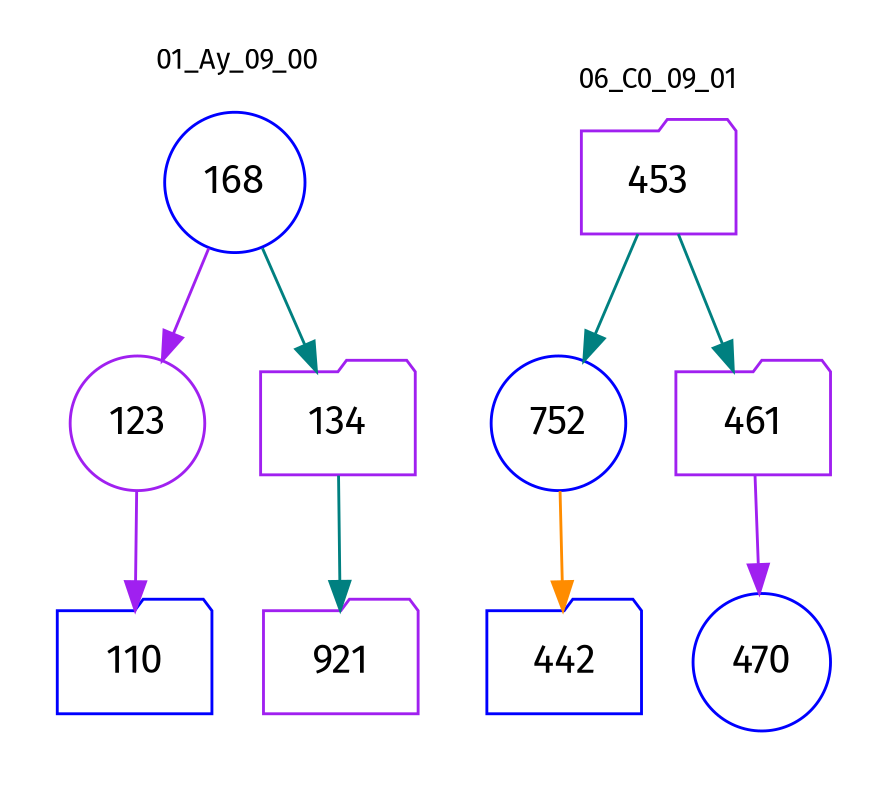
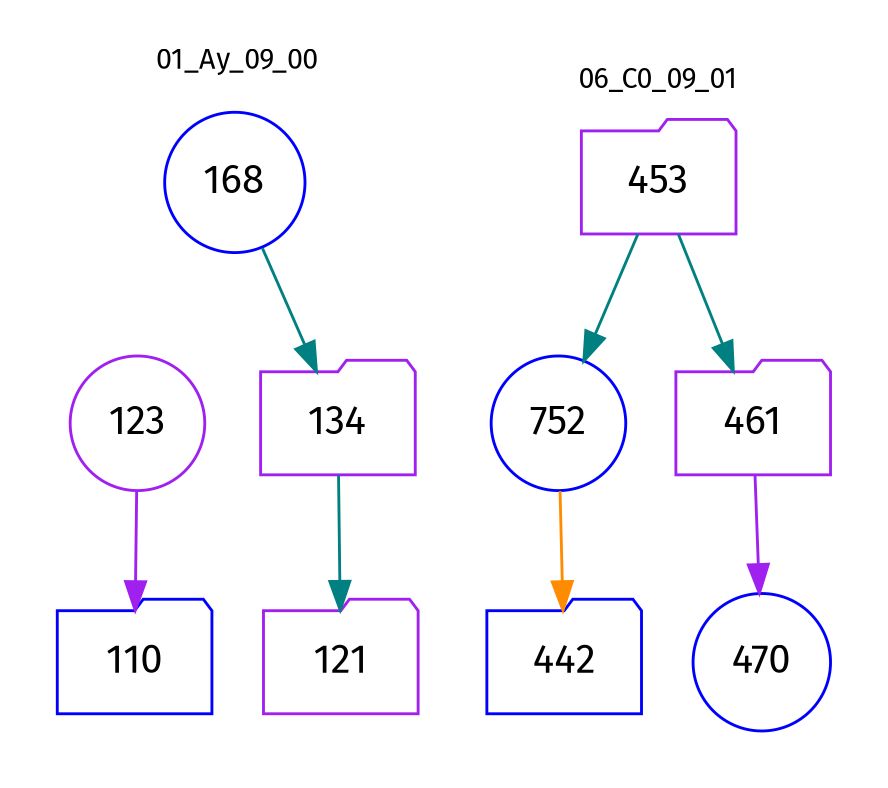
edge "168" -> "123": removed
node "921": label "921" -> "121"
